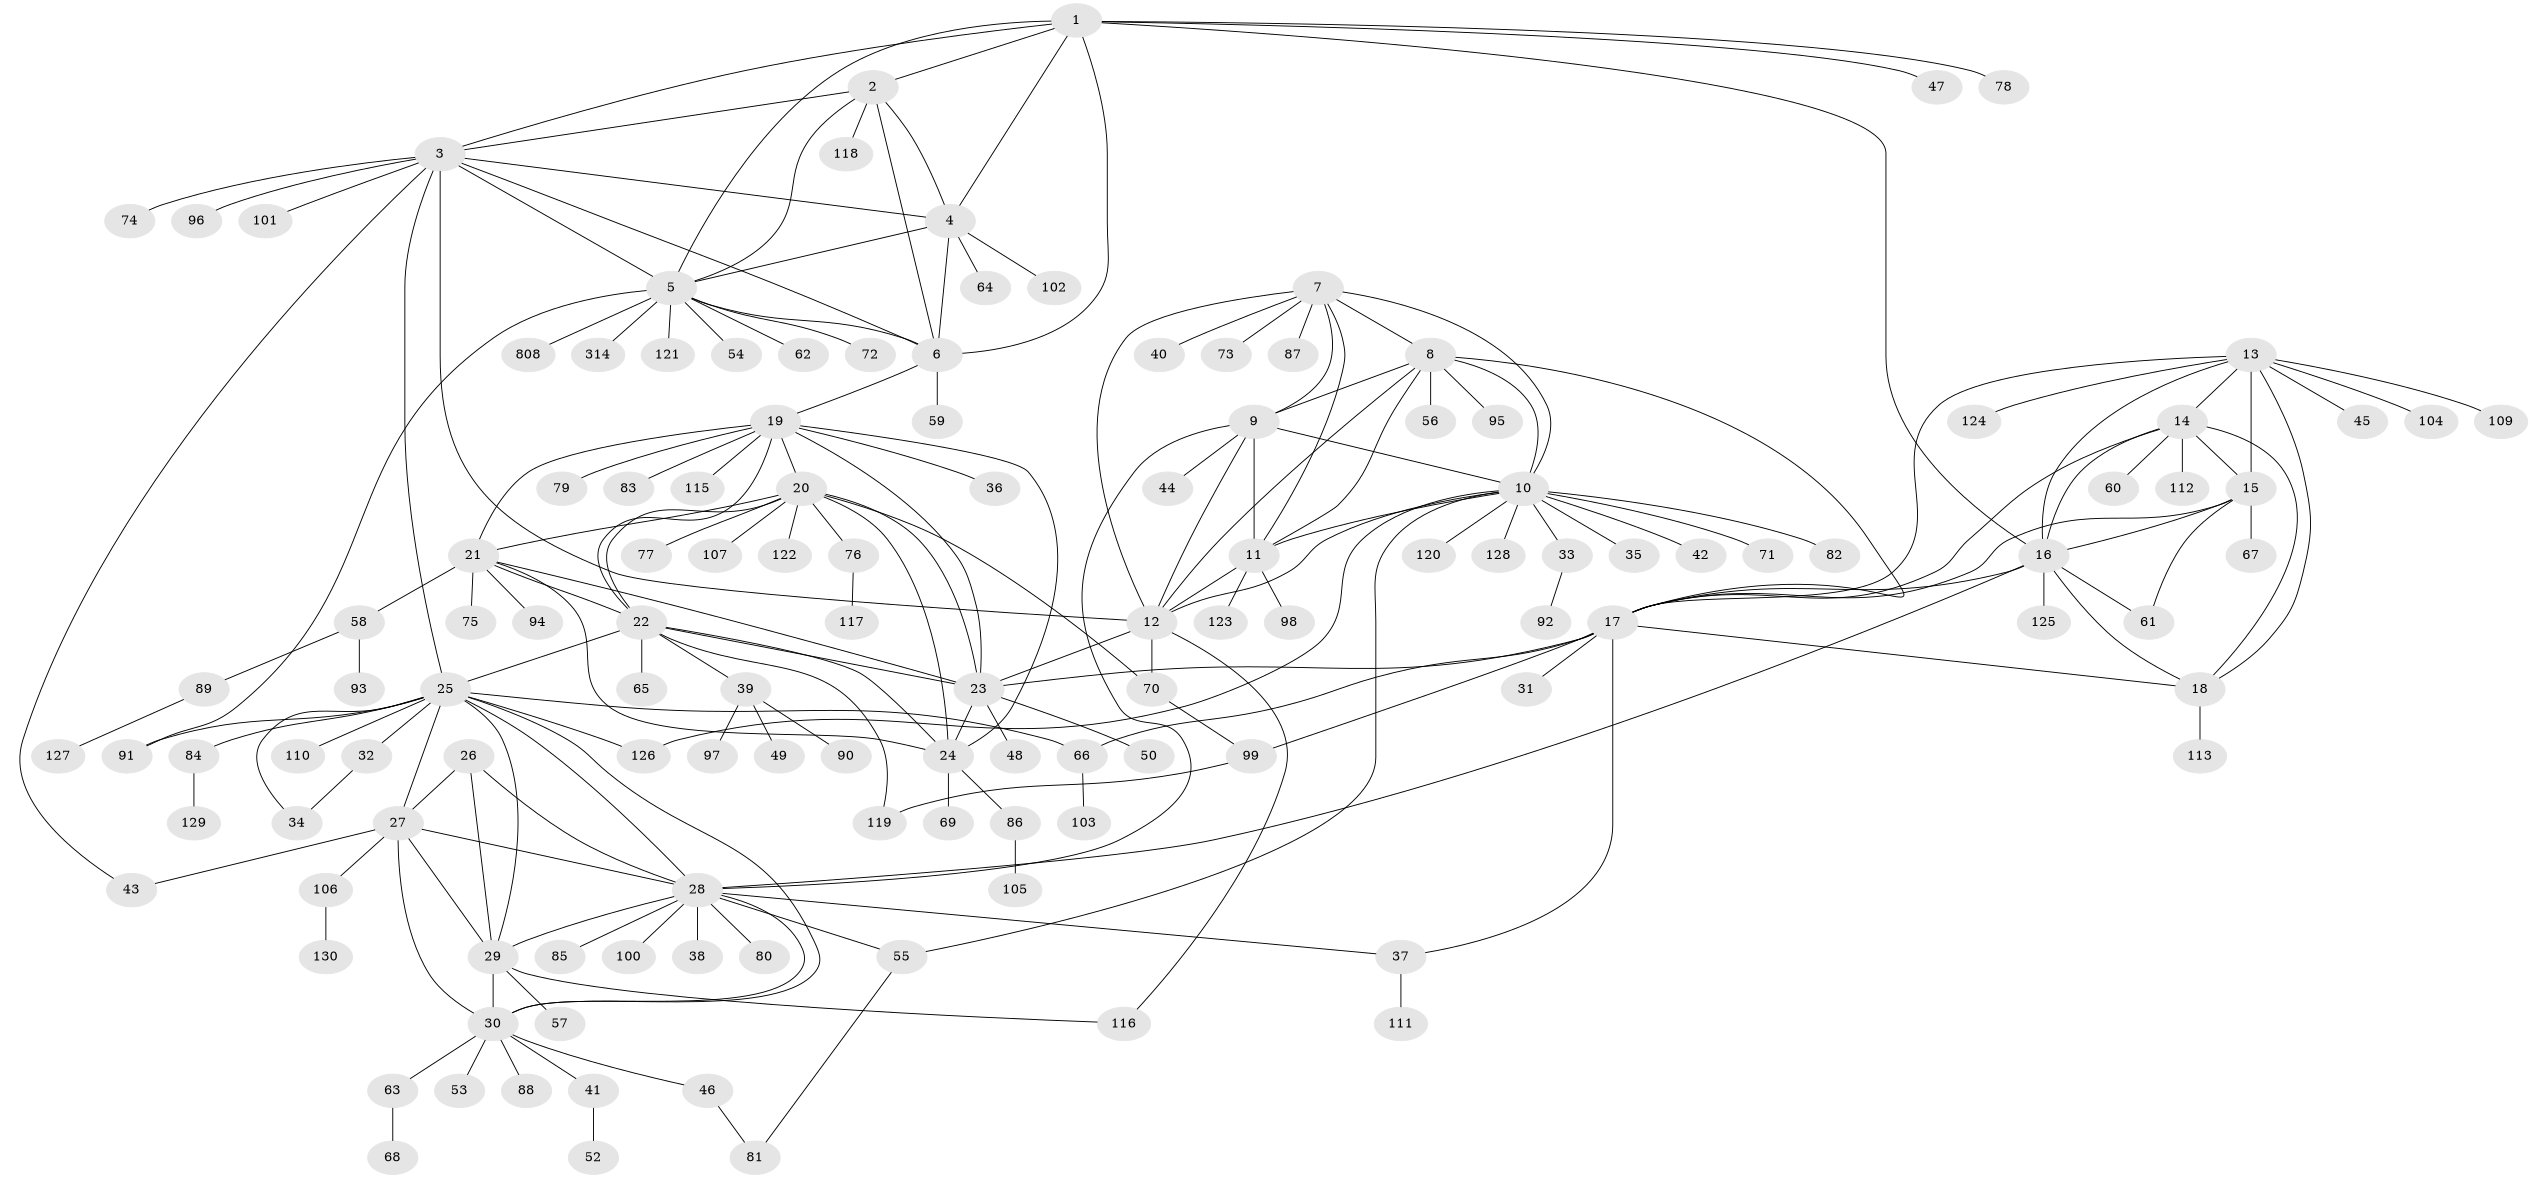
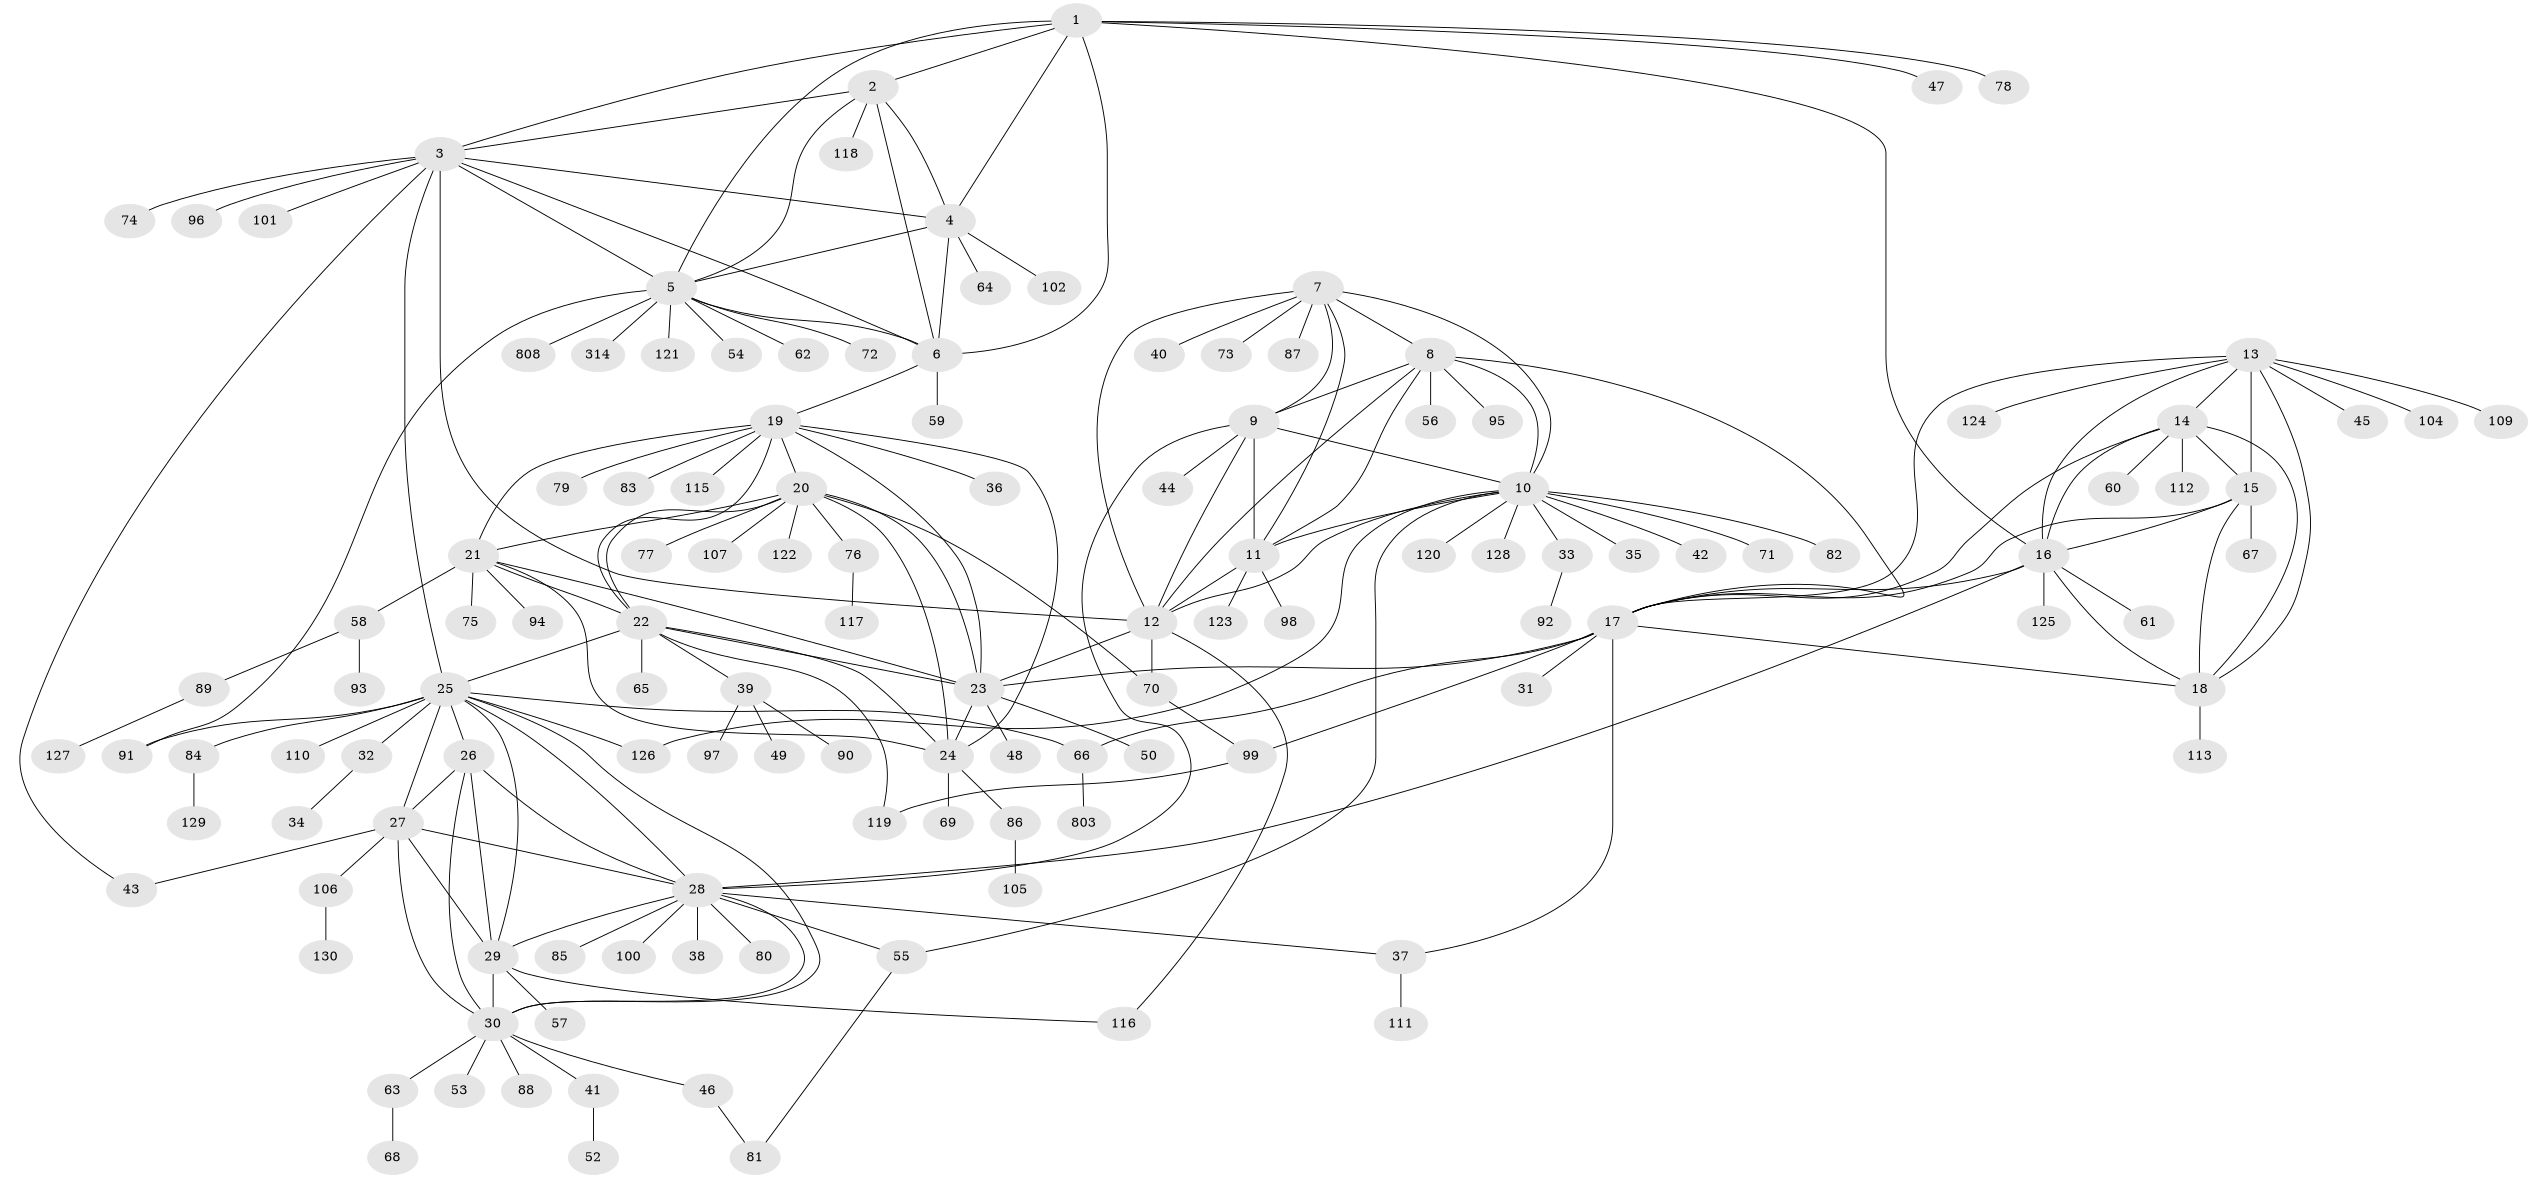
edge "15" -- "61": now "15" -- "18"
edge "25" -- "34": now "25" -- "26"
node "103": label "103" -> "803"
edge "26" -- "30": added
